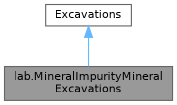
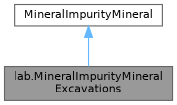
node "Excavations": label "Excavations" -> "MineralImpurityMineral"
